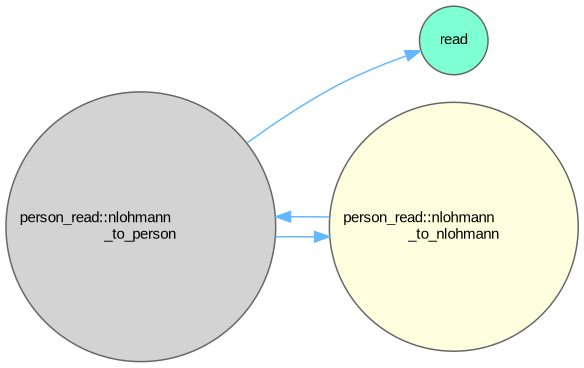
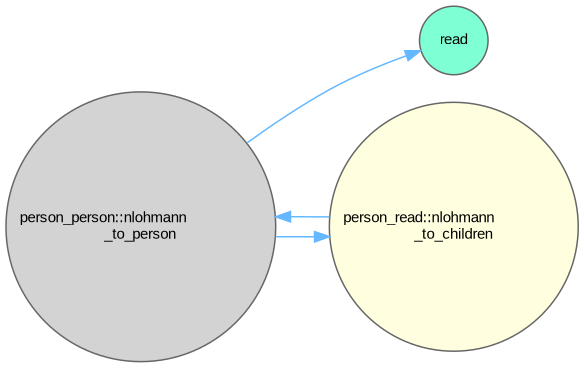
node "person_read::nlohmann _to_person": label "person_read::nlohmann _to_person" -> "person_person::nlohmann _to_person"
node "person_read::nlohmann _to_nlohmann": label "person_read::nlohmann _to_nlohmann" -> "person_read::nlohmann _to_children"
